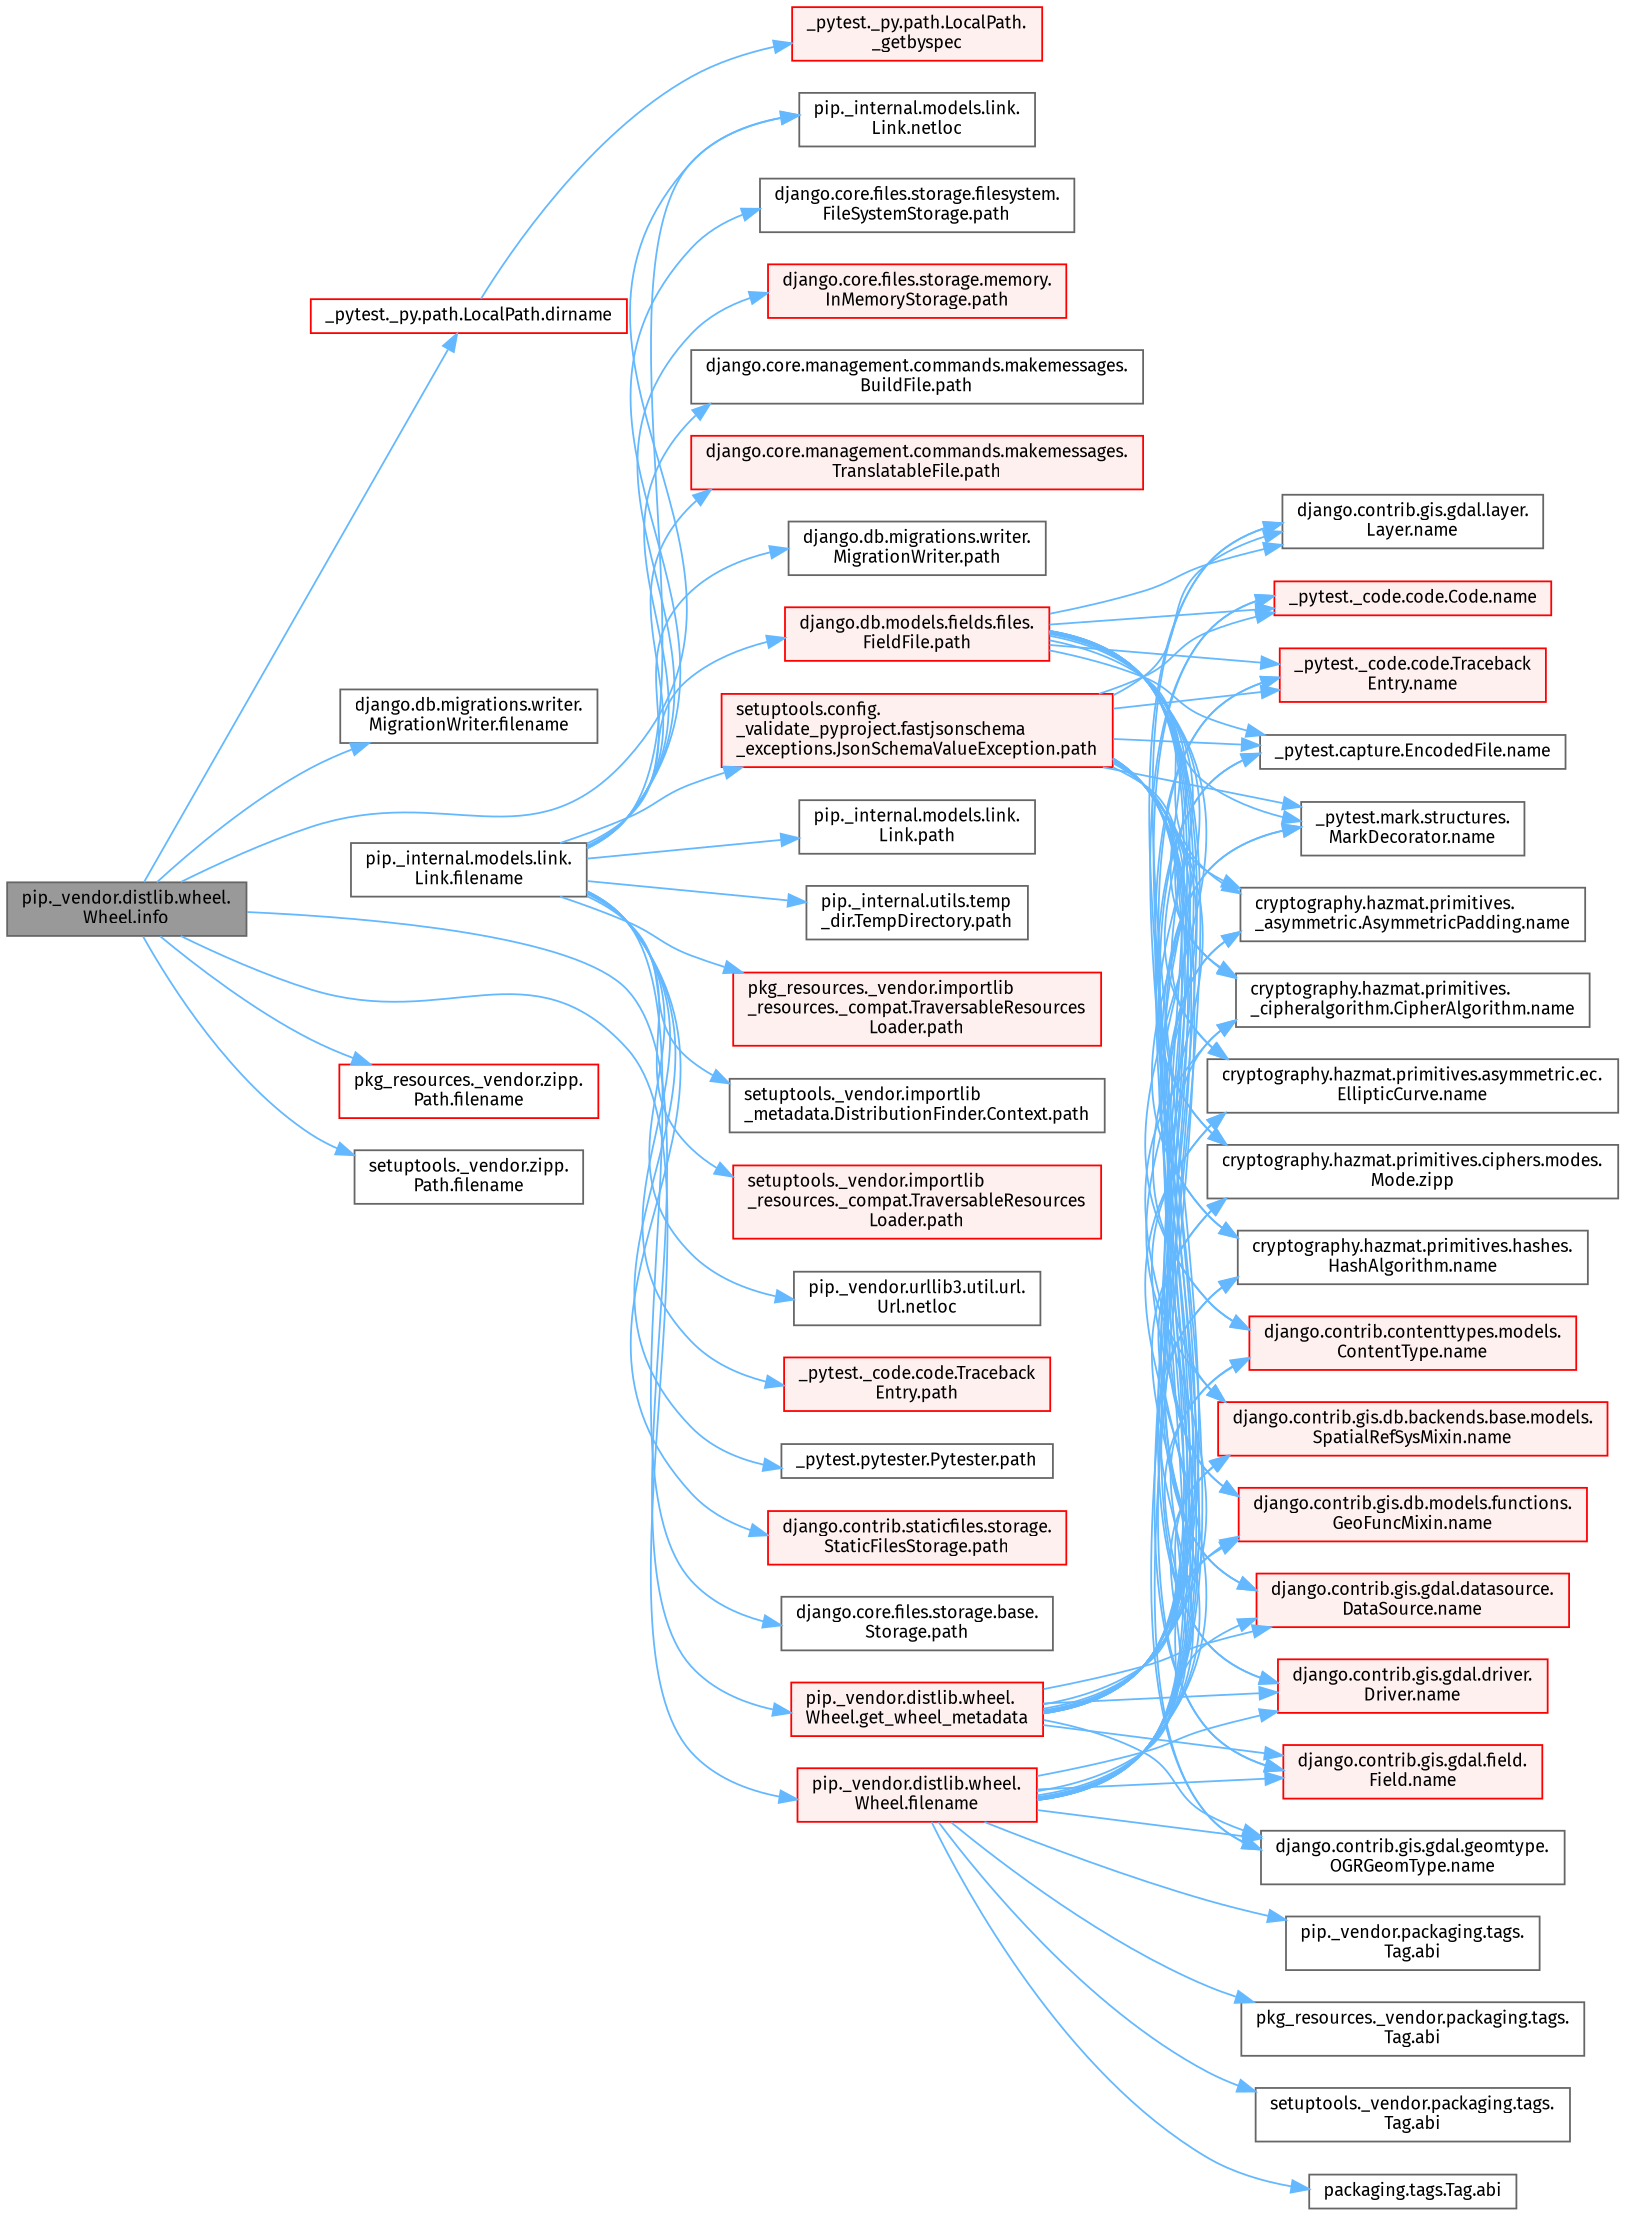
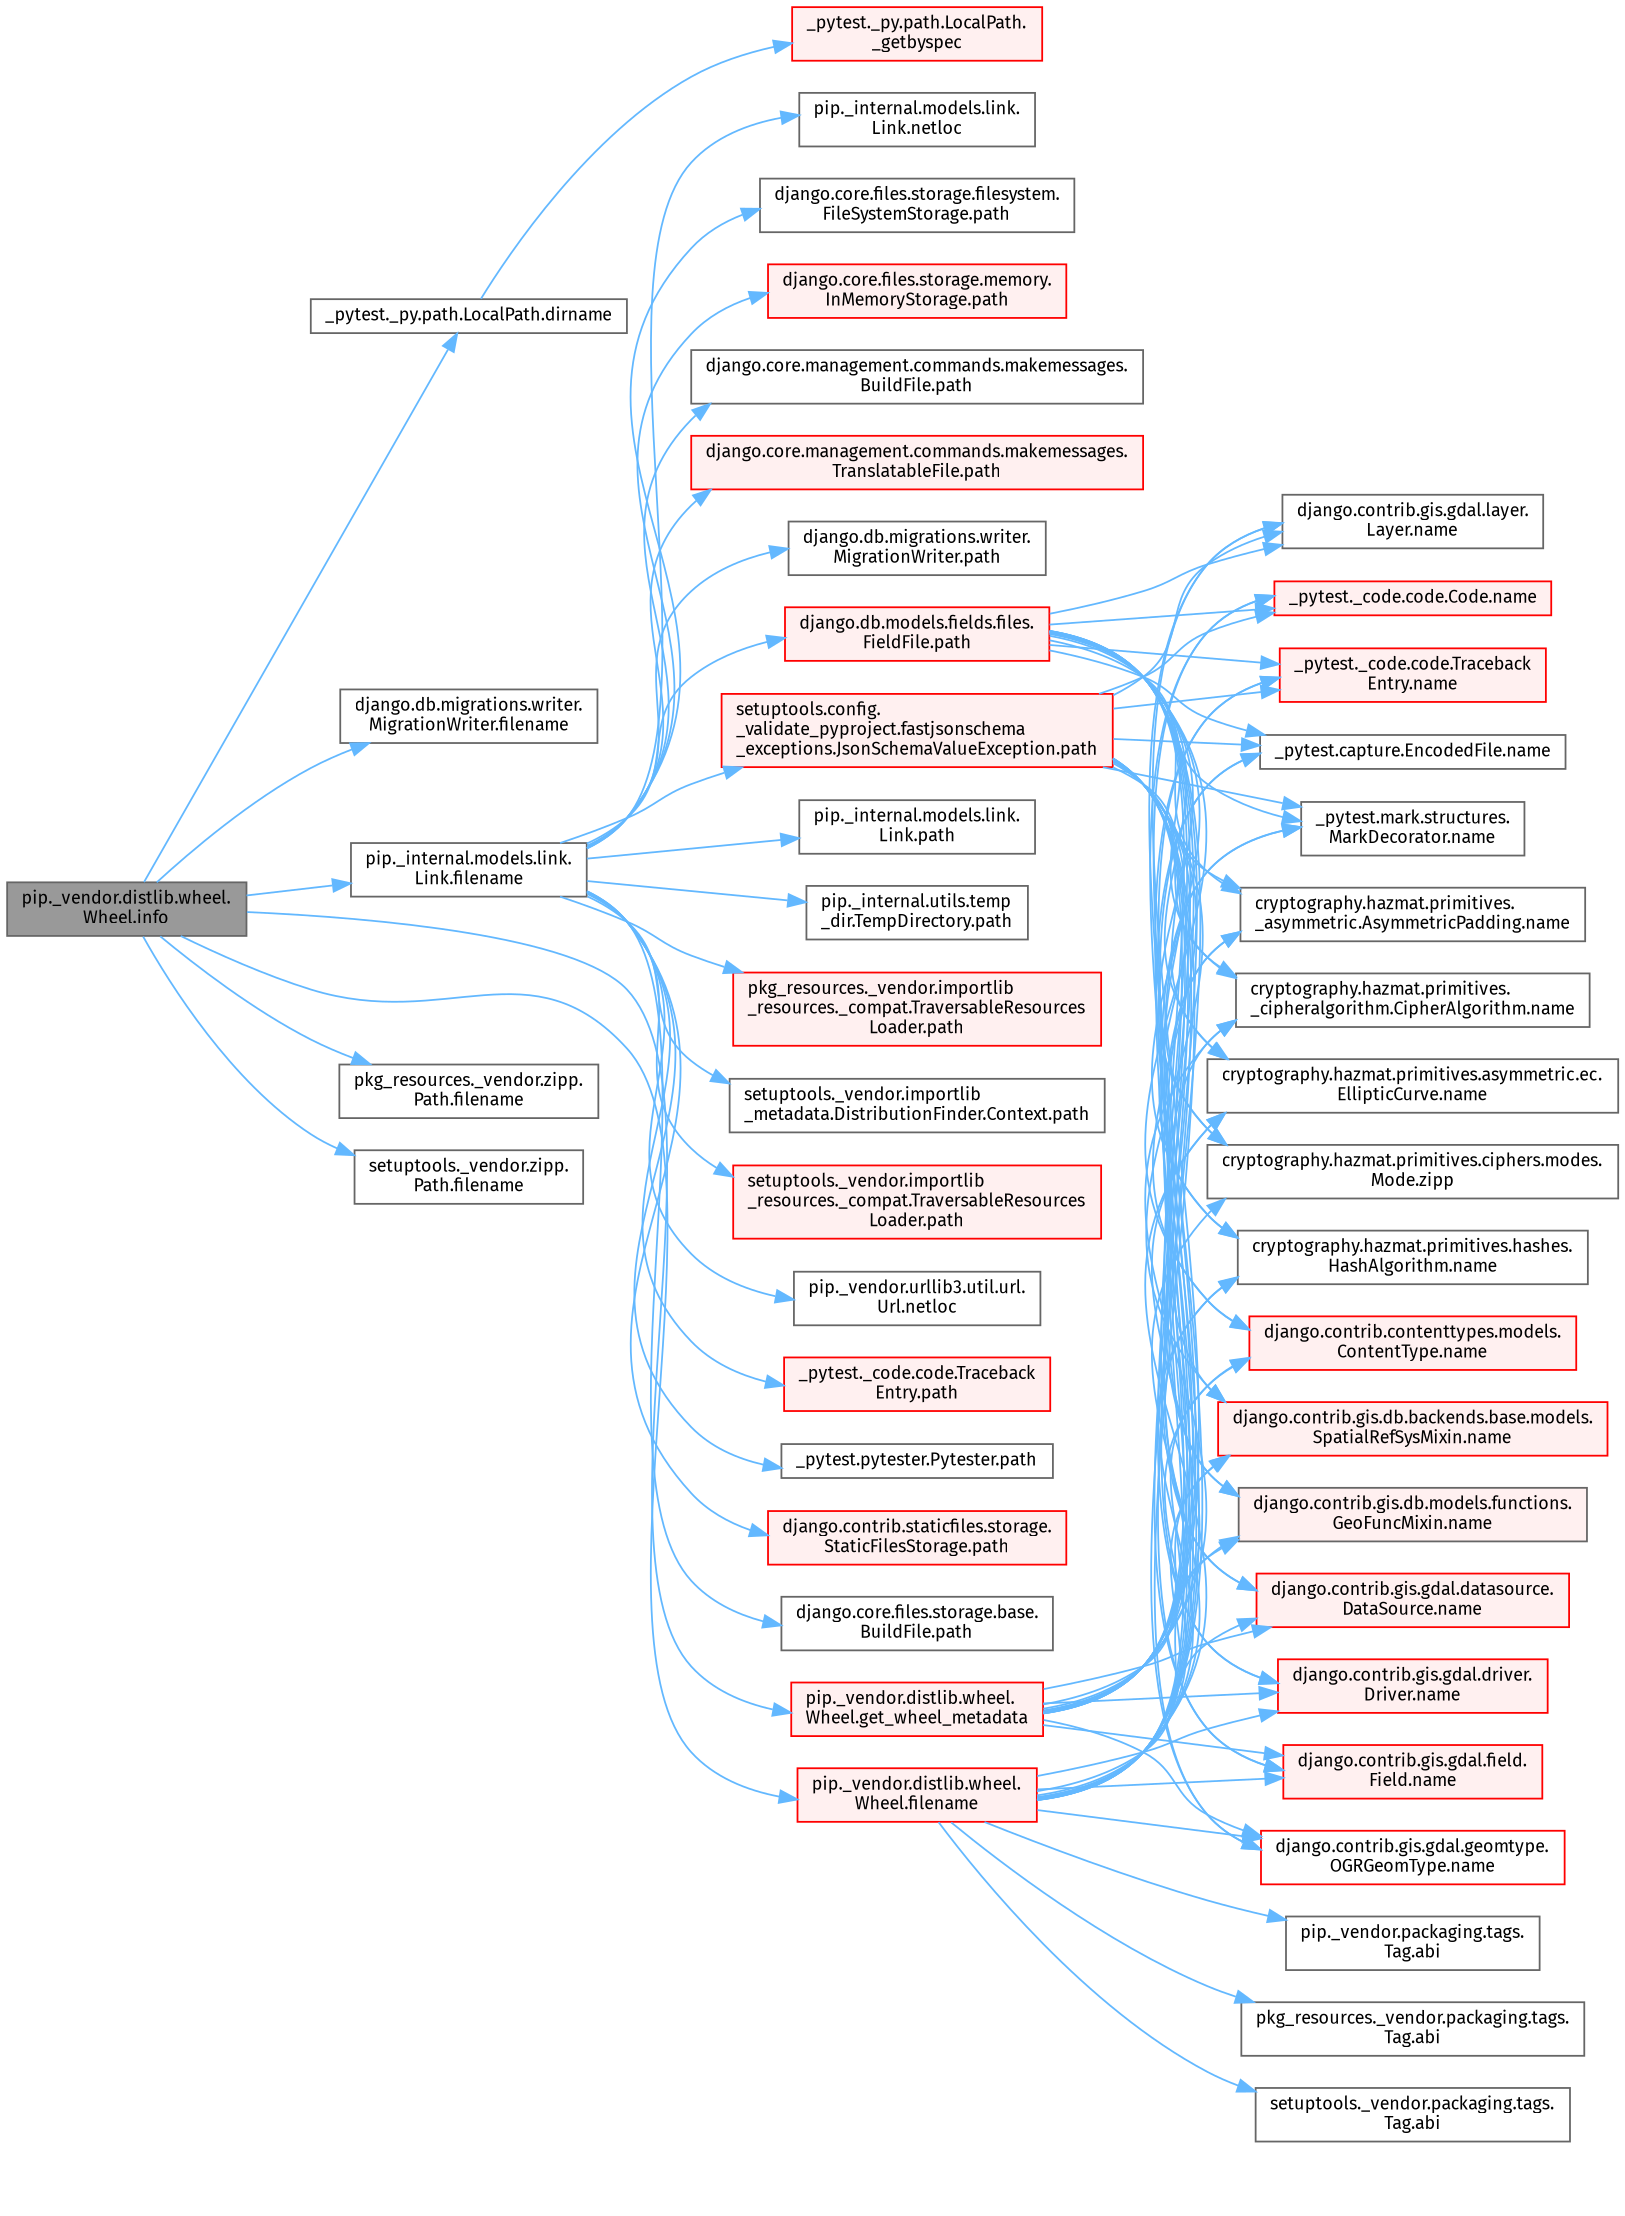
node "_pytest._py.path.LocalPath.dirname": color red -> grey40
edge "pip._vendor.distlib.wheel. Wheel.info" -> "pip._internal.models.link. Link.netloc": now "pip._vendor.distlib.wheel. Wheel.info" -> "pip._internal.models.link. Link.filename"
node "pkg_resources._vendor.zipp. Path.filename": color red -> grey40
edge "pip._vendor.distlib.wheel. Wheel.get_wheel_metadata" -> "cryptography.hazmat.primitives.ciphers.modes. Mode.zipp": removed
node "django.contrib.gis.db.models.functions. GeoFuncMixin.name": color red -> grey40
node "django.core.files.storage.base. Storage.path": label "django.core.files.storage.base. Storage.path" -> "django.core.files.storage.base. BuildFile.path"
node "django.contrib.gis.gdal.geomtype. OGRGeomType.name": color grey40 -> red
node "packaging.tags.Tag.abi": removed
